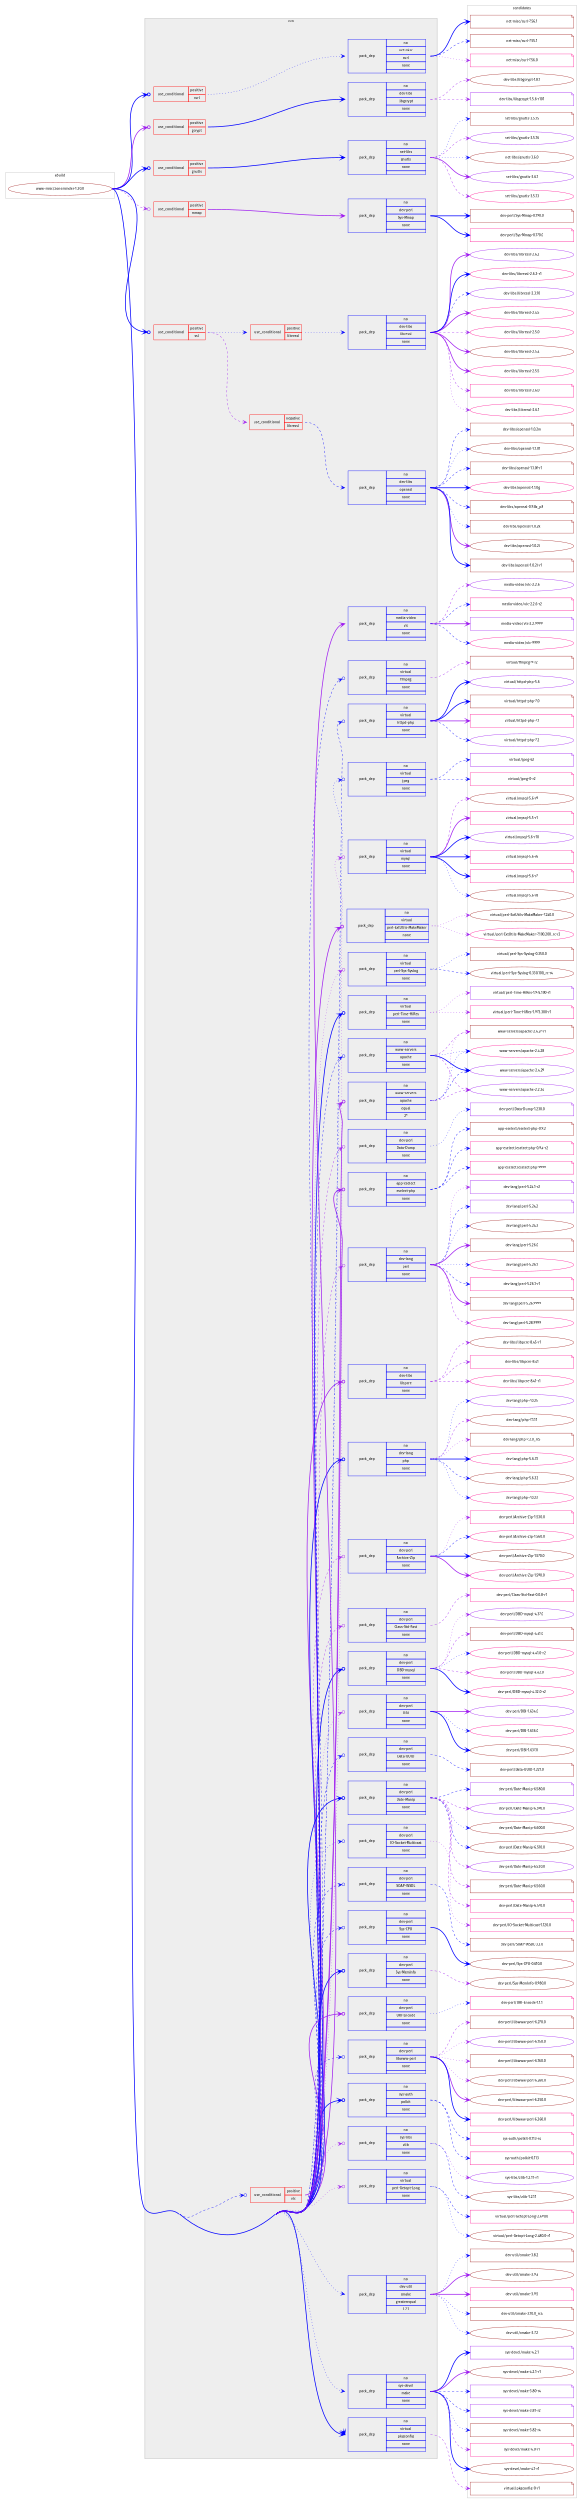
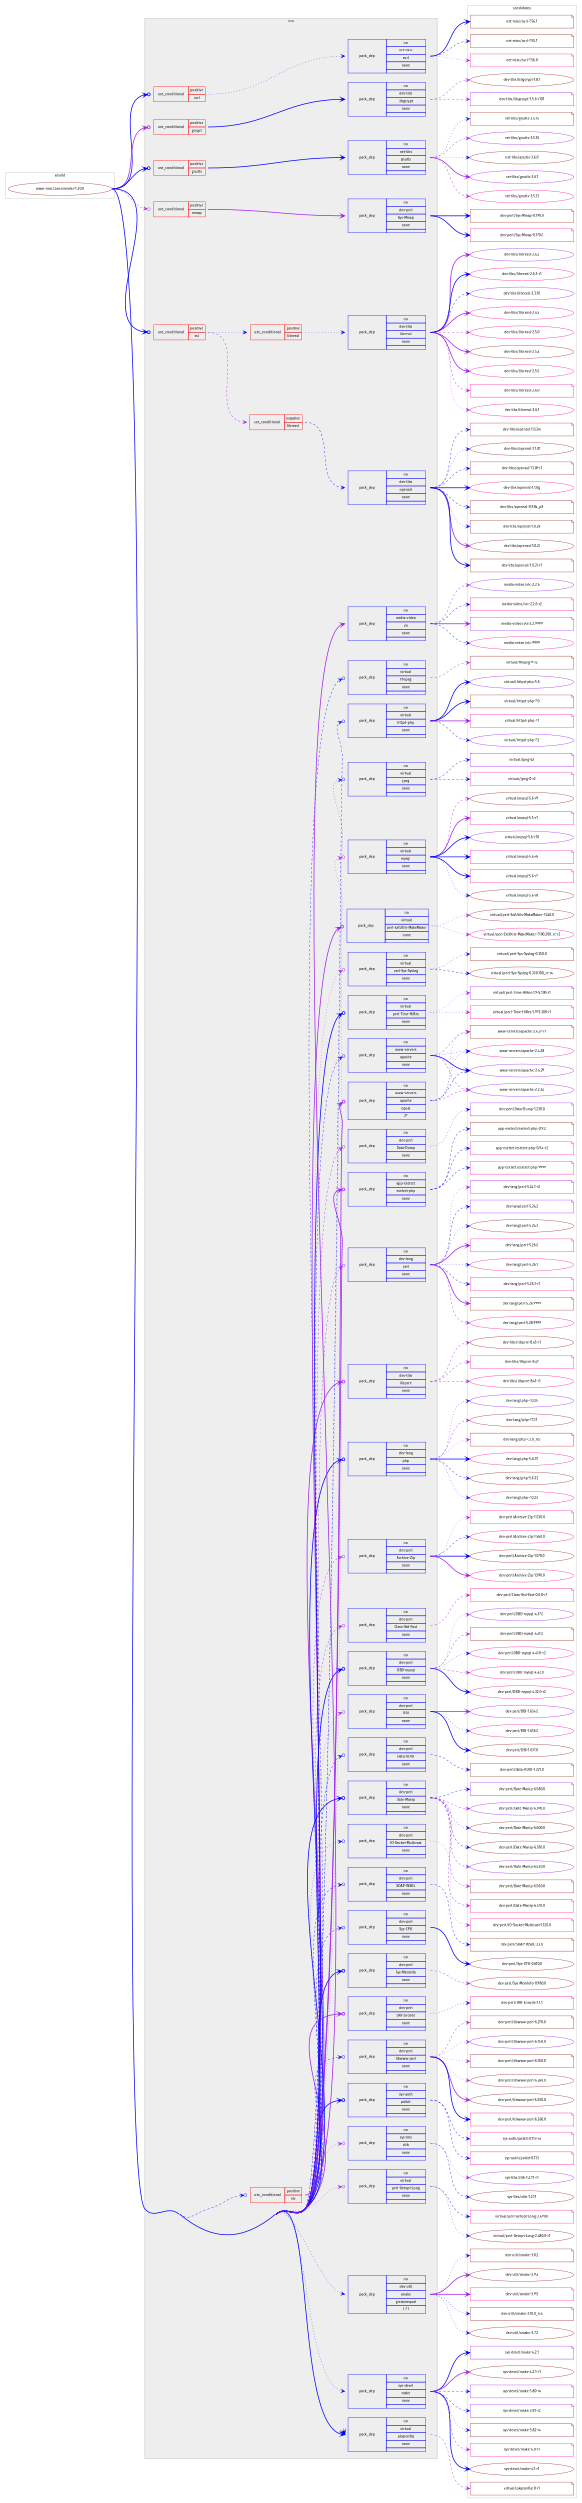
node "dev-lang/perl-5.26.0": color brown -> deeppink
